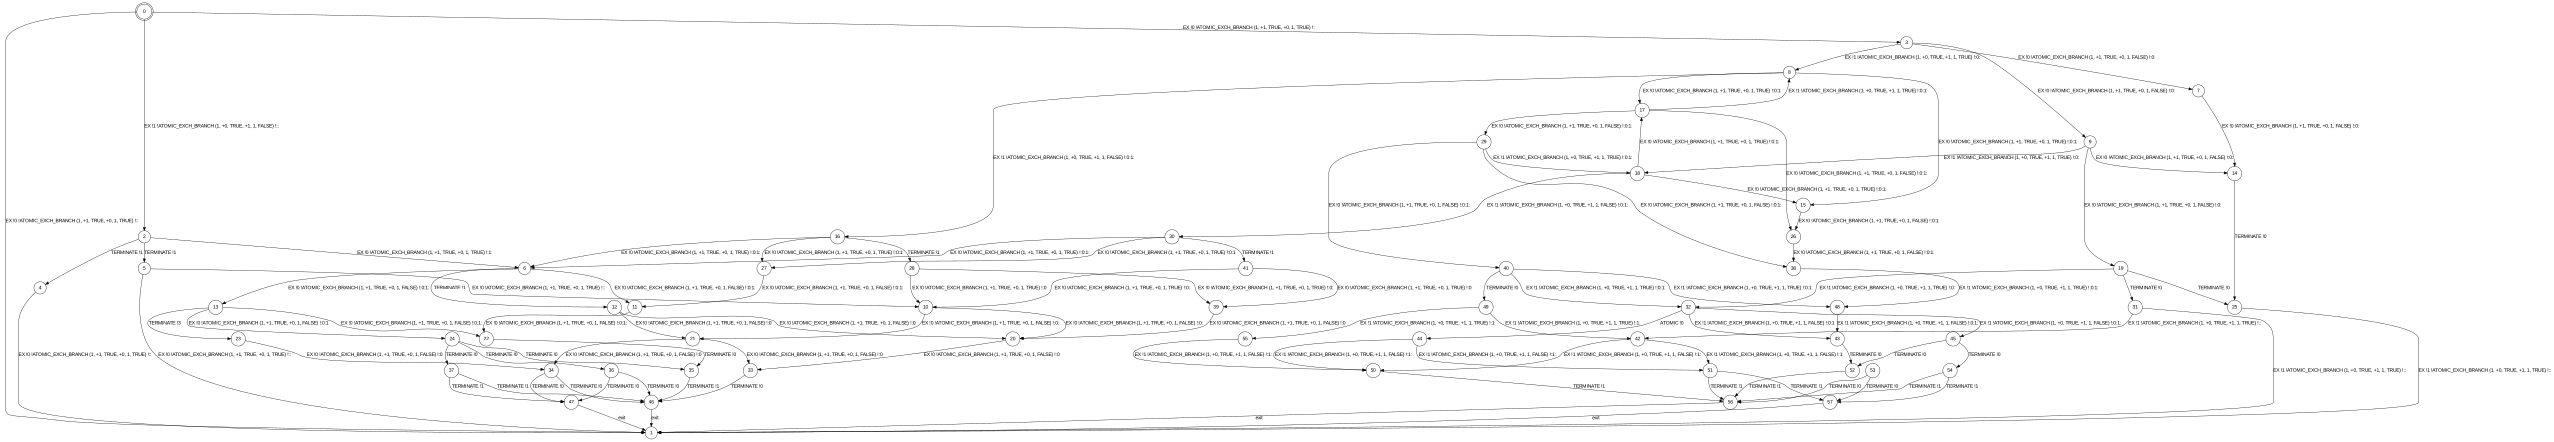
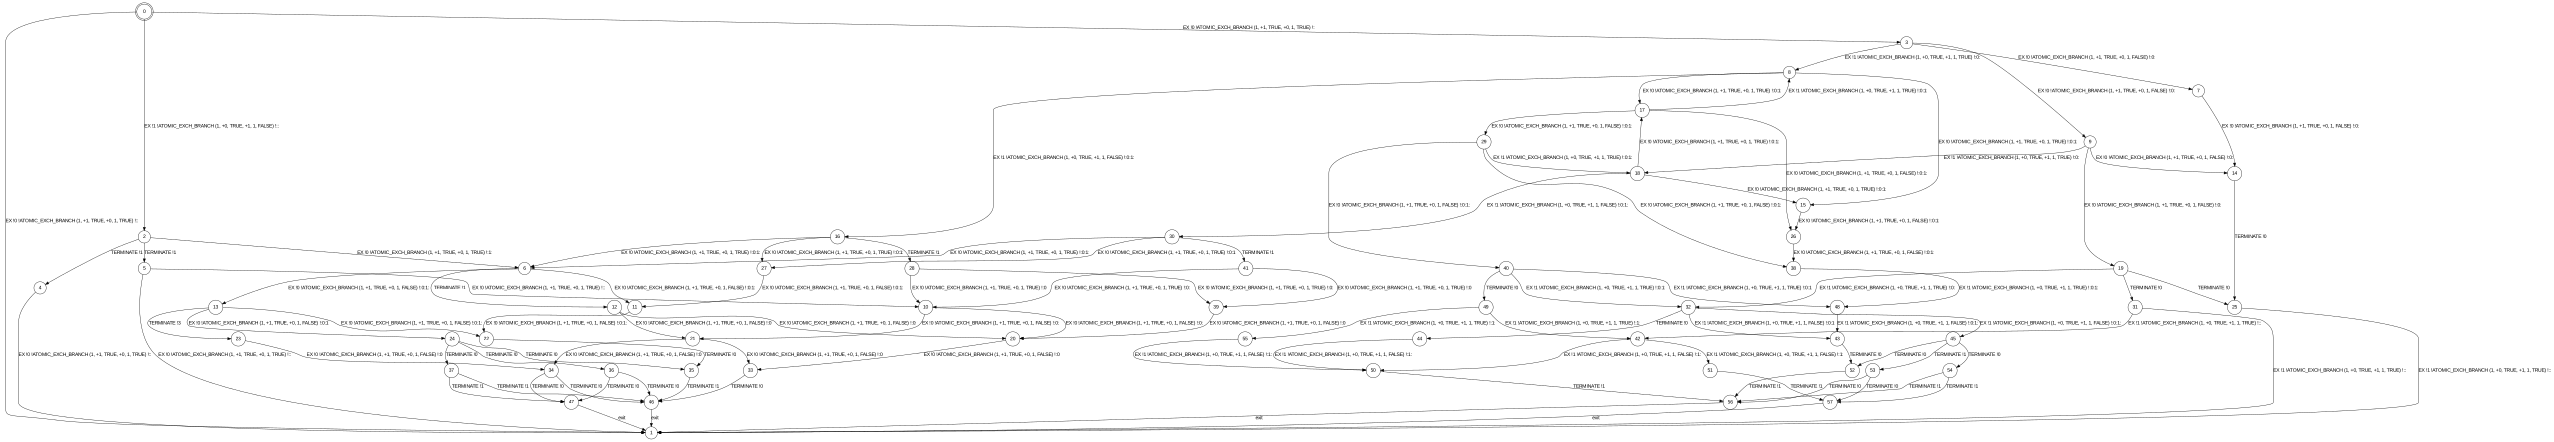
edge "32" -> "44": label "ATOMIC !0" -> "TERMINATE !0"
edge "45" -> "53": added, label "TERMINATE !1"
edge "44" -> "51": removed, label "EX !1 !ATOMIC_EXCH_BRANCH (1, +0, TRUE, +1, 1, FALSE) !:1:"
edge "51" -> "56": removed, label "TERMINATE !1"
